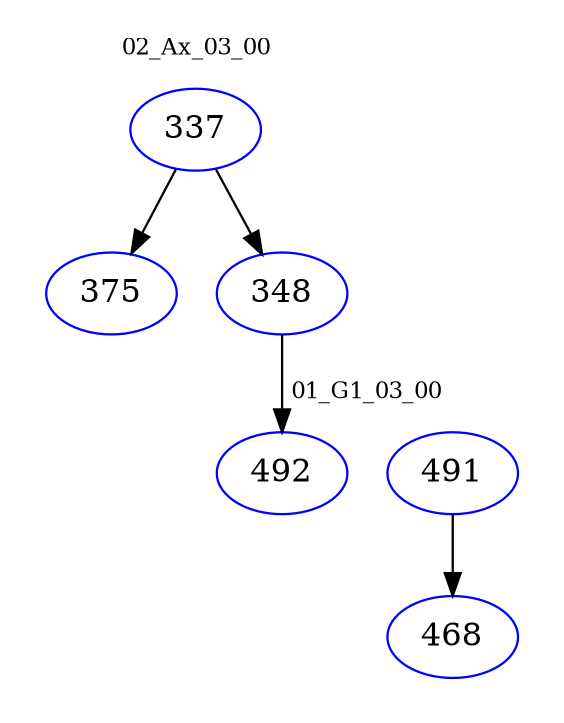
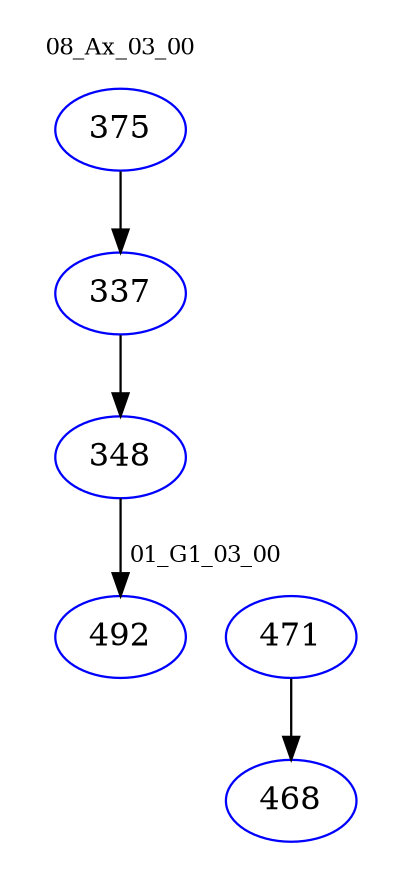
cluster "02_Ax_03_00": label "02_Ax_03_00" -> "08_Ax_03_00"
edge "337" -> "375": reversed
node "491": label "491" -> "471"
